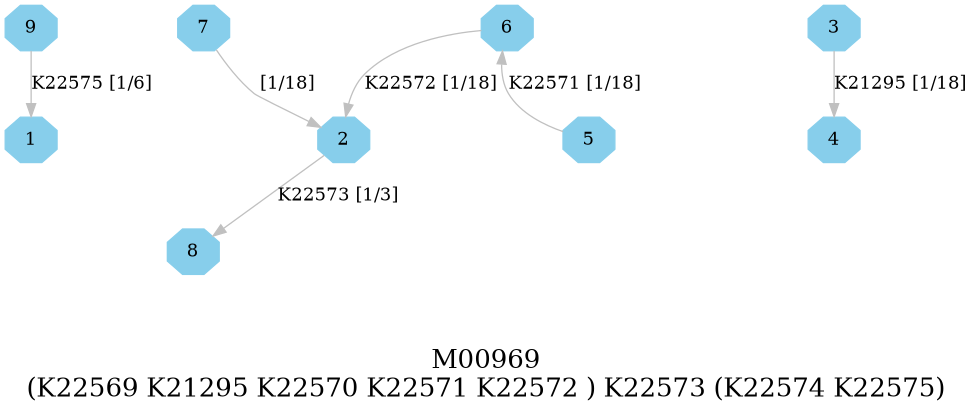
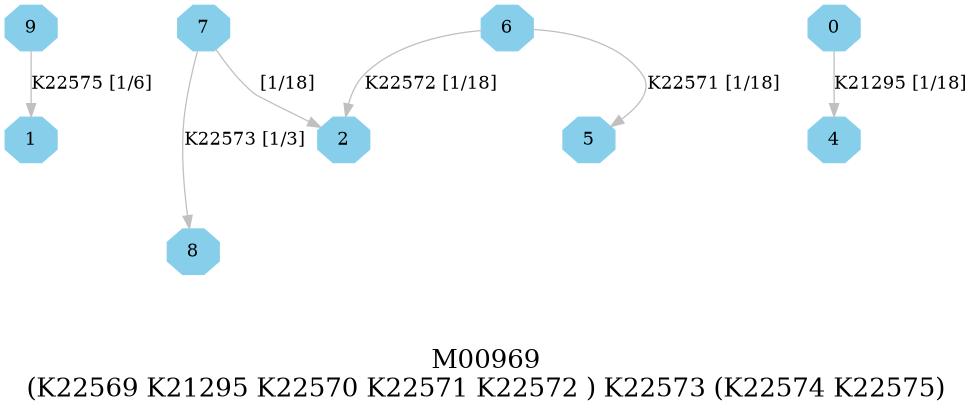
node "3": label "3" -> "0"
edge "5" -> "6": reversed
edge "2" -> "8": now "7" -> "8"
